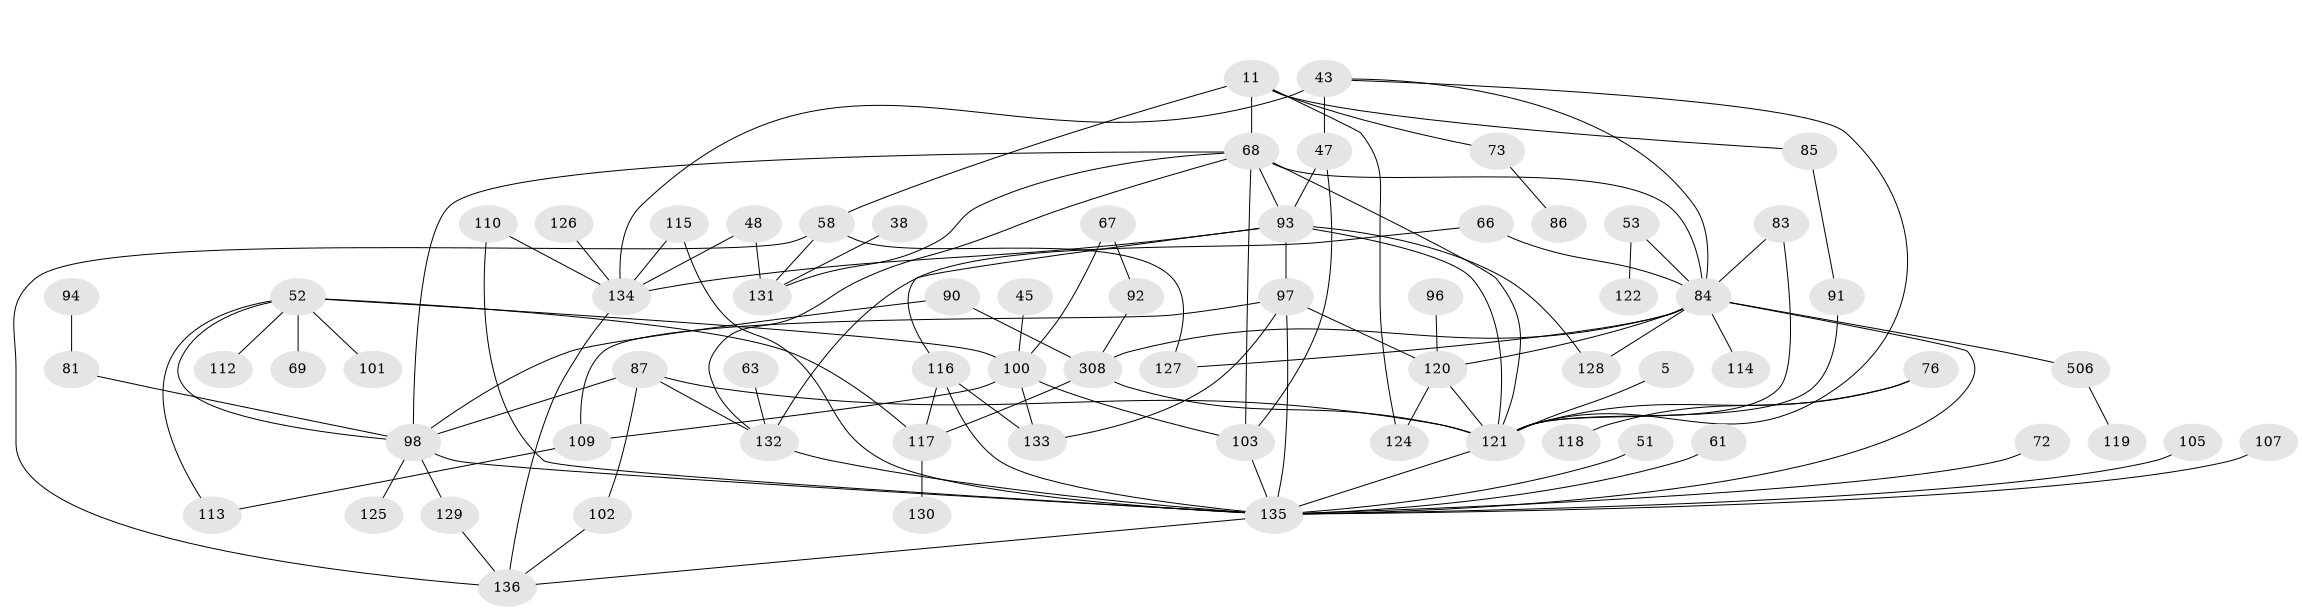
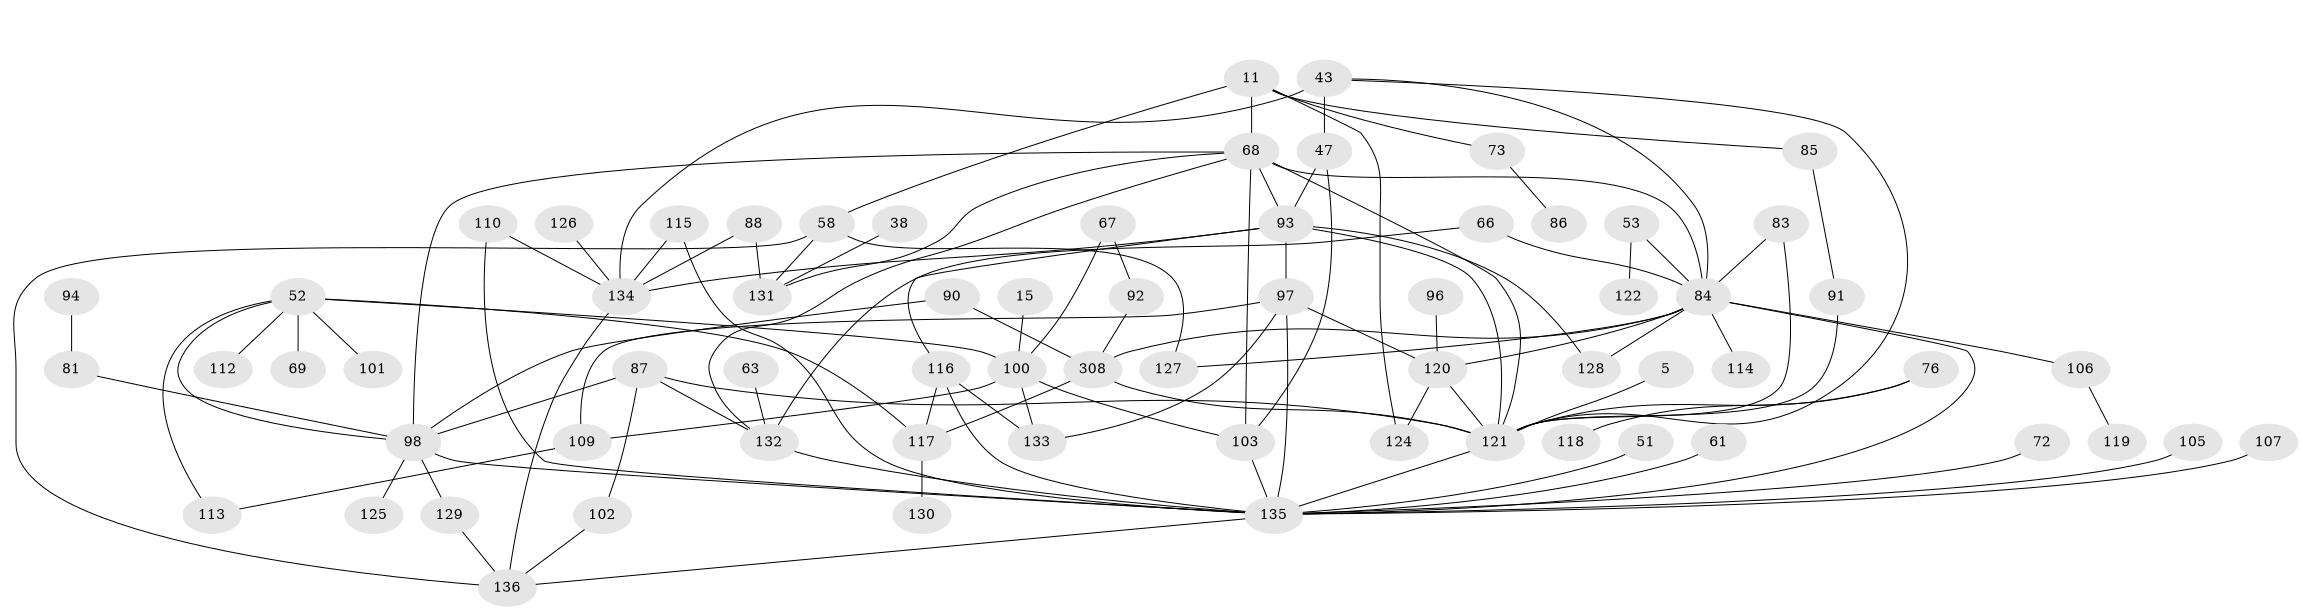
node "48": label "48" -> "88"
node "45": label "45" -> "15"
node "506": label "506" -> "106"
